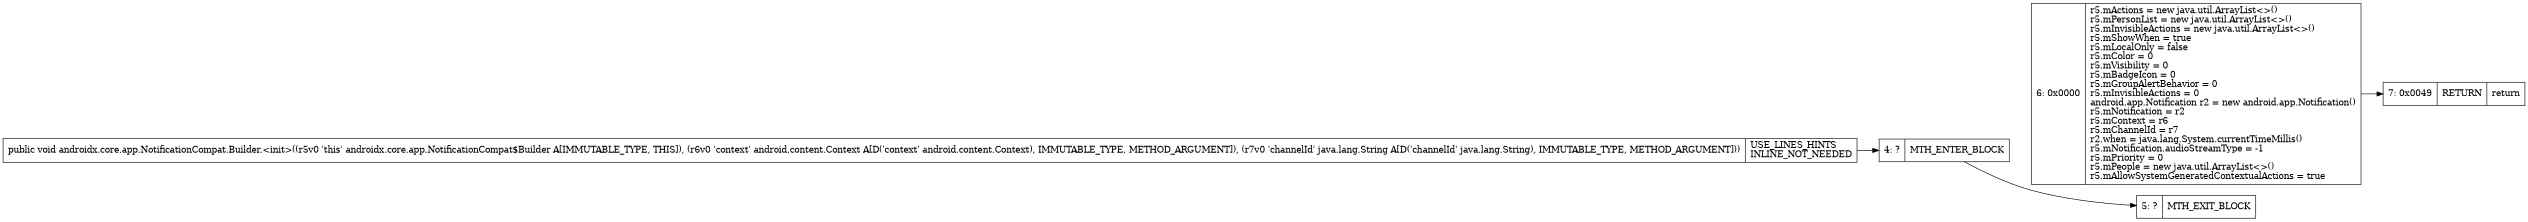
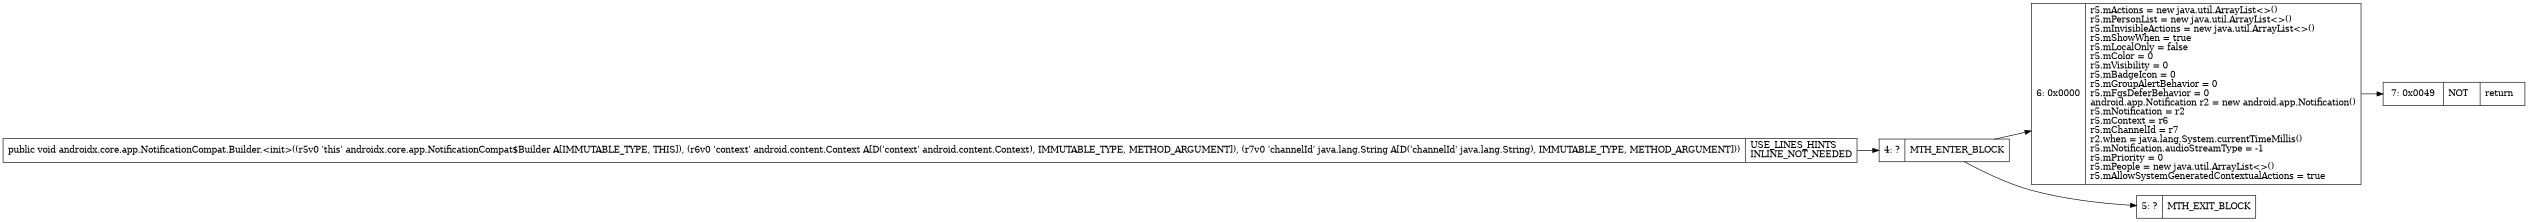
node "6: 0x0000": text "r5.mInvisibleActions = 0" -> "r5.mFgsDeferBehavior = 0"
node "7: 0x0049": text "RETURN" -> "NOT"
edge "4: ?" -> "6: 0x0000": added
